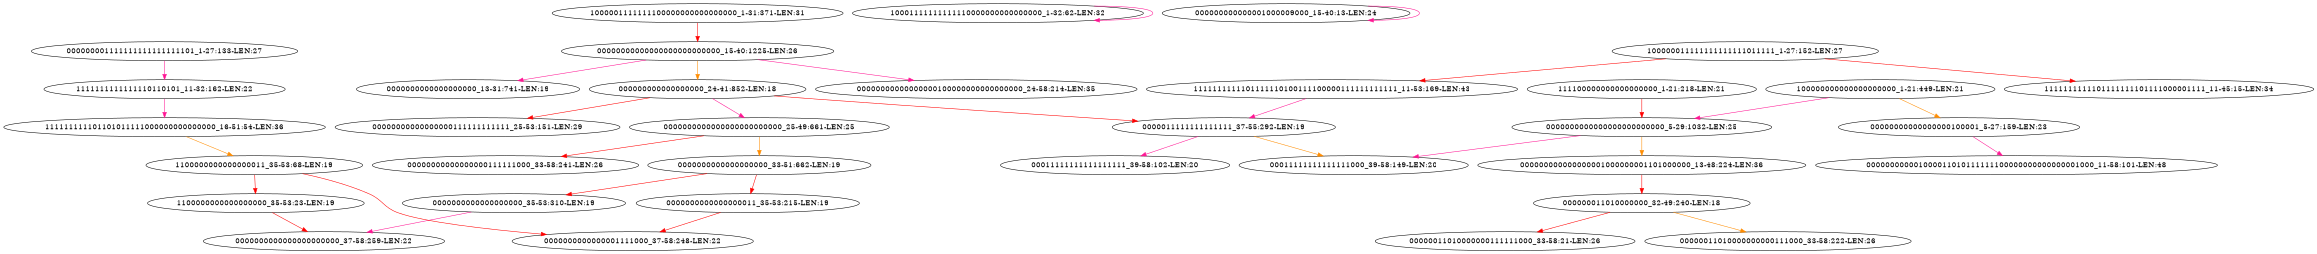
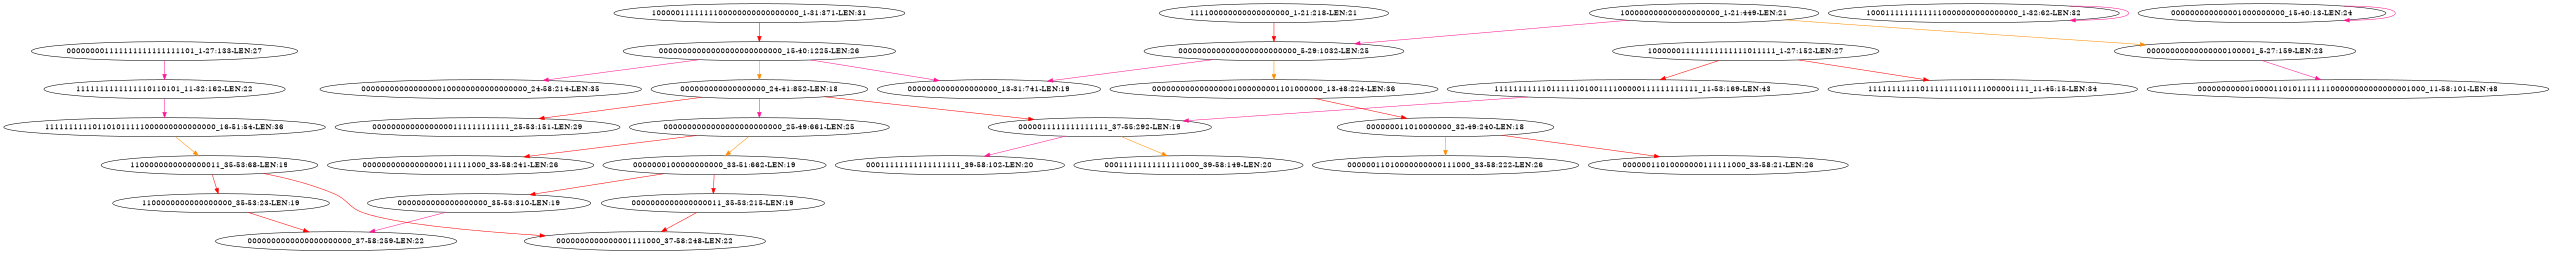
node "000000000000001000009000_15-40:13-LEN:24": label "000000000000001000009000_15-40:13-LEN:24" -> "000000000000001000000000_15-40:13-LEN:24"
edge "0000000000000000000000000_5-29:1032-LEN:25" -> "00011111111111111000_39-58:149-LEN:20": now "0000000000000000000000000_5-29:1032-LEN:25" -> "0000000000000000000_13-31:741-LEN:19"
node "0000000000000000000_33-51:662-LEN:19": label "0000000000000000000_33-51:662-LEN:19" -> "0000000100000000000_33-51:662-LEN:19"
